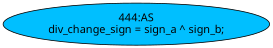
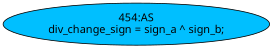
node "444:AS div_change_sign = sign_a ^ sign_b;": label "444:AS div_change_sign = sign_a ^ sign_b;" -> "454:AS div_change_sign = sign_a ^ sign_b;"
